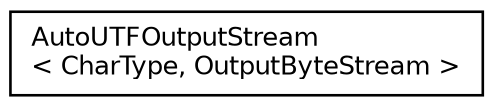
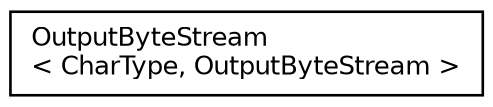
node "AutoUTFOutputStream < CharType, OutputByteStream >": label "AutoUTFOutputStream < CharType, OutputByteStream >" -> "OutputByteStream < CharType, OutputByteStream >"
